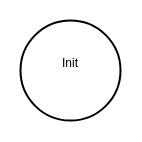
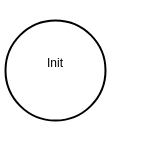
node "Init": moved (71, 71) -> (56, 71)
